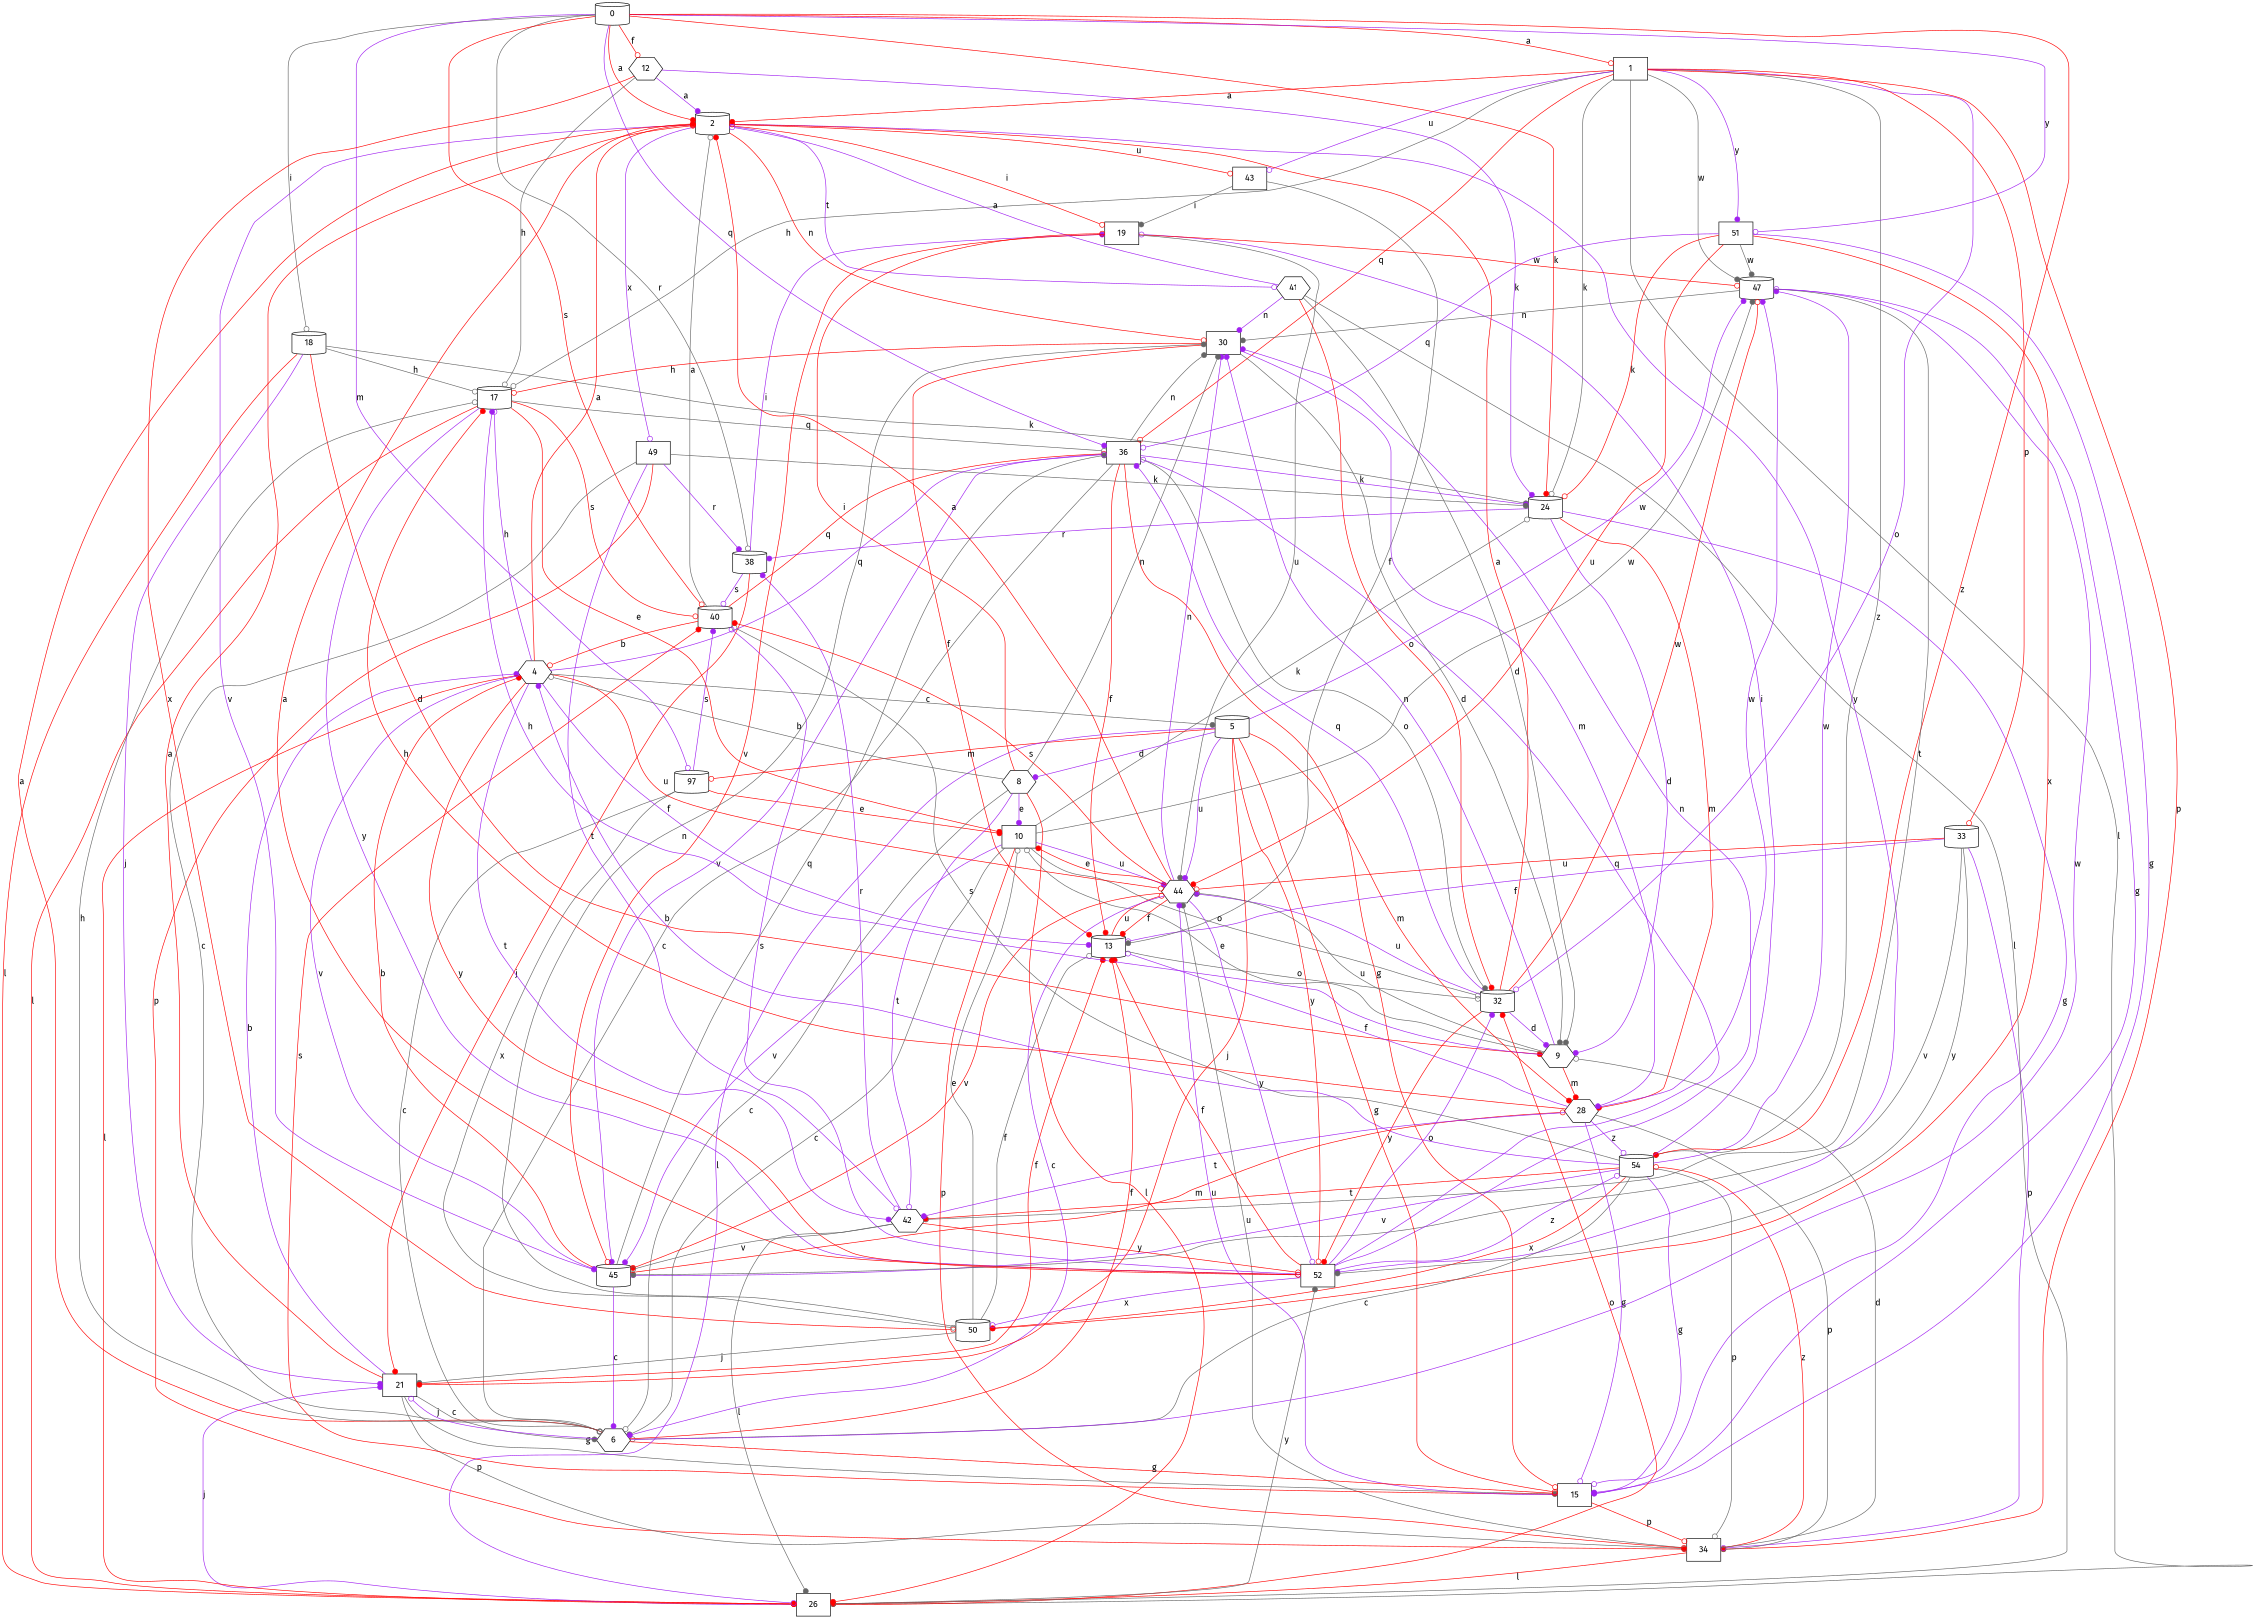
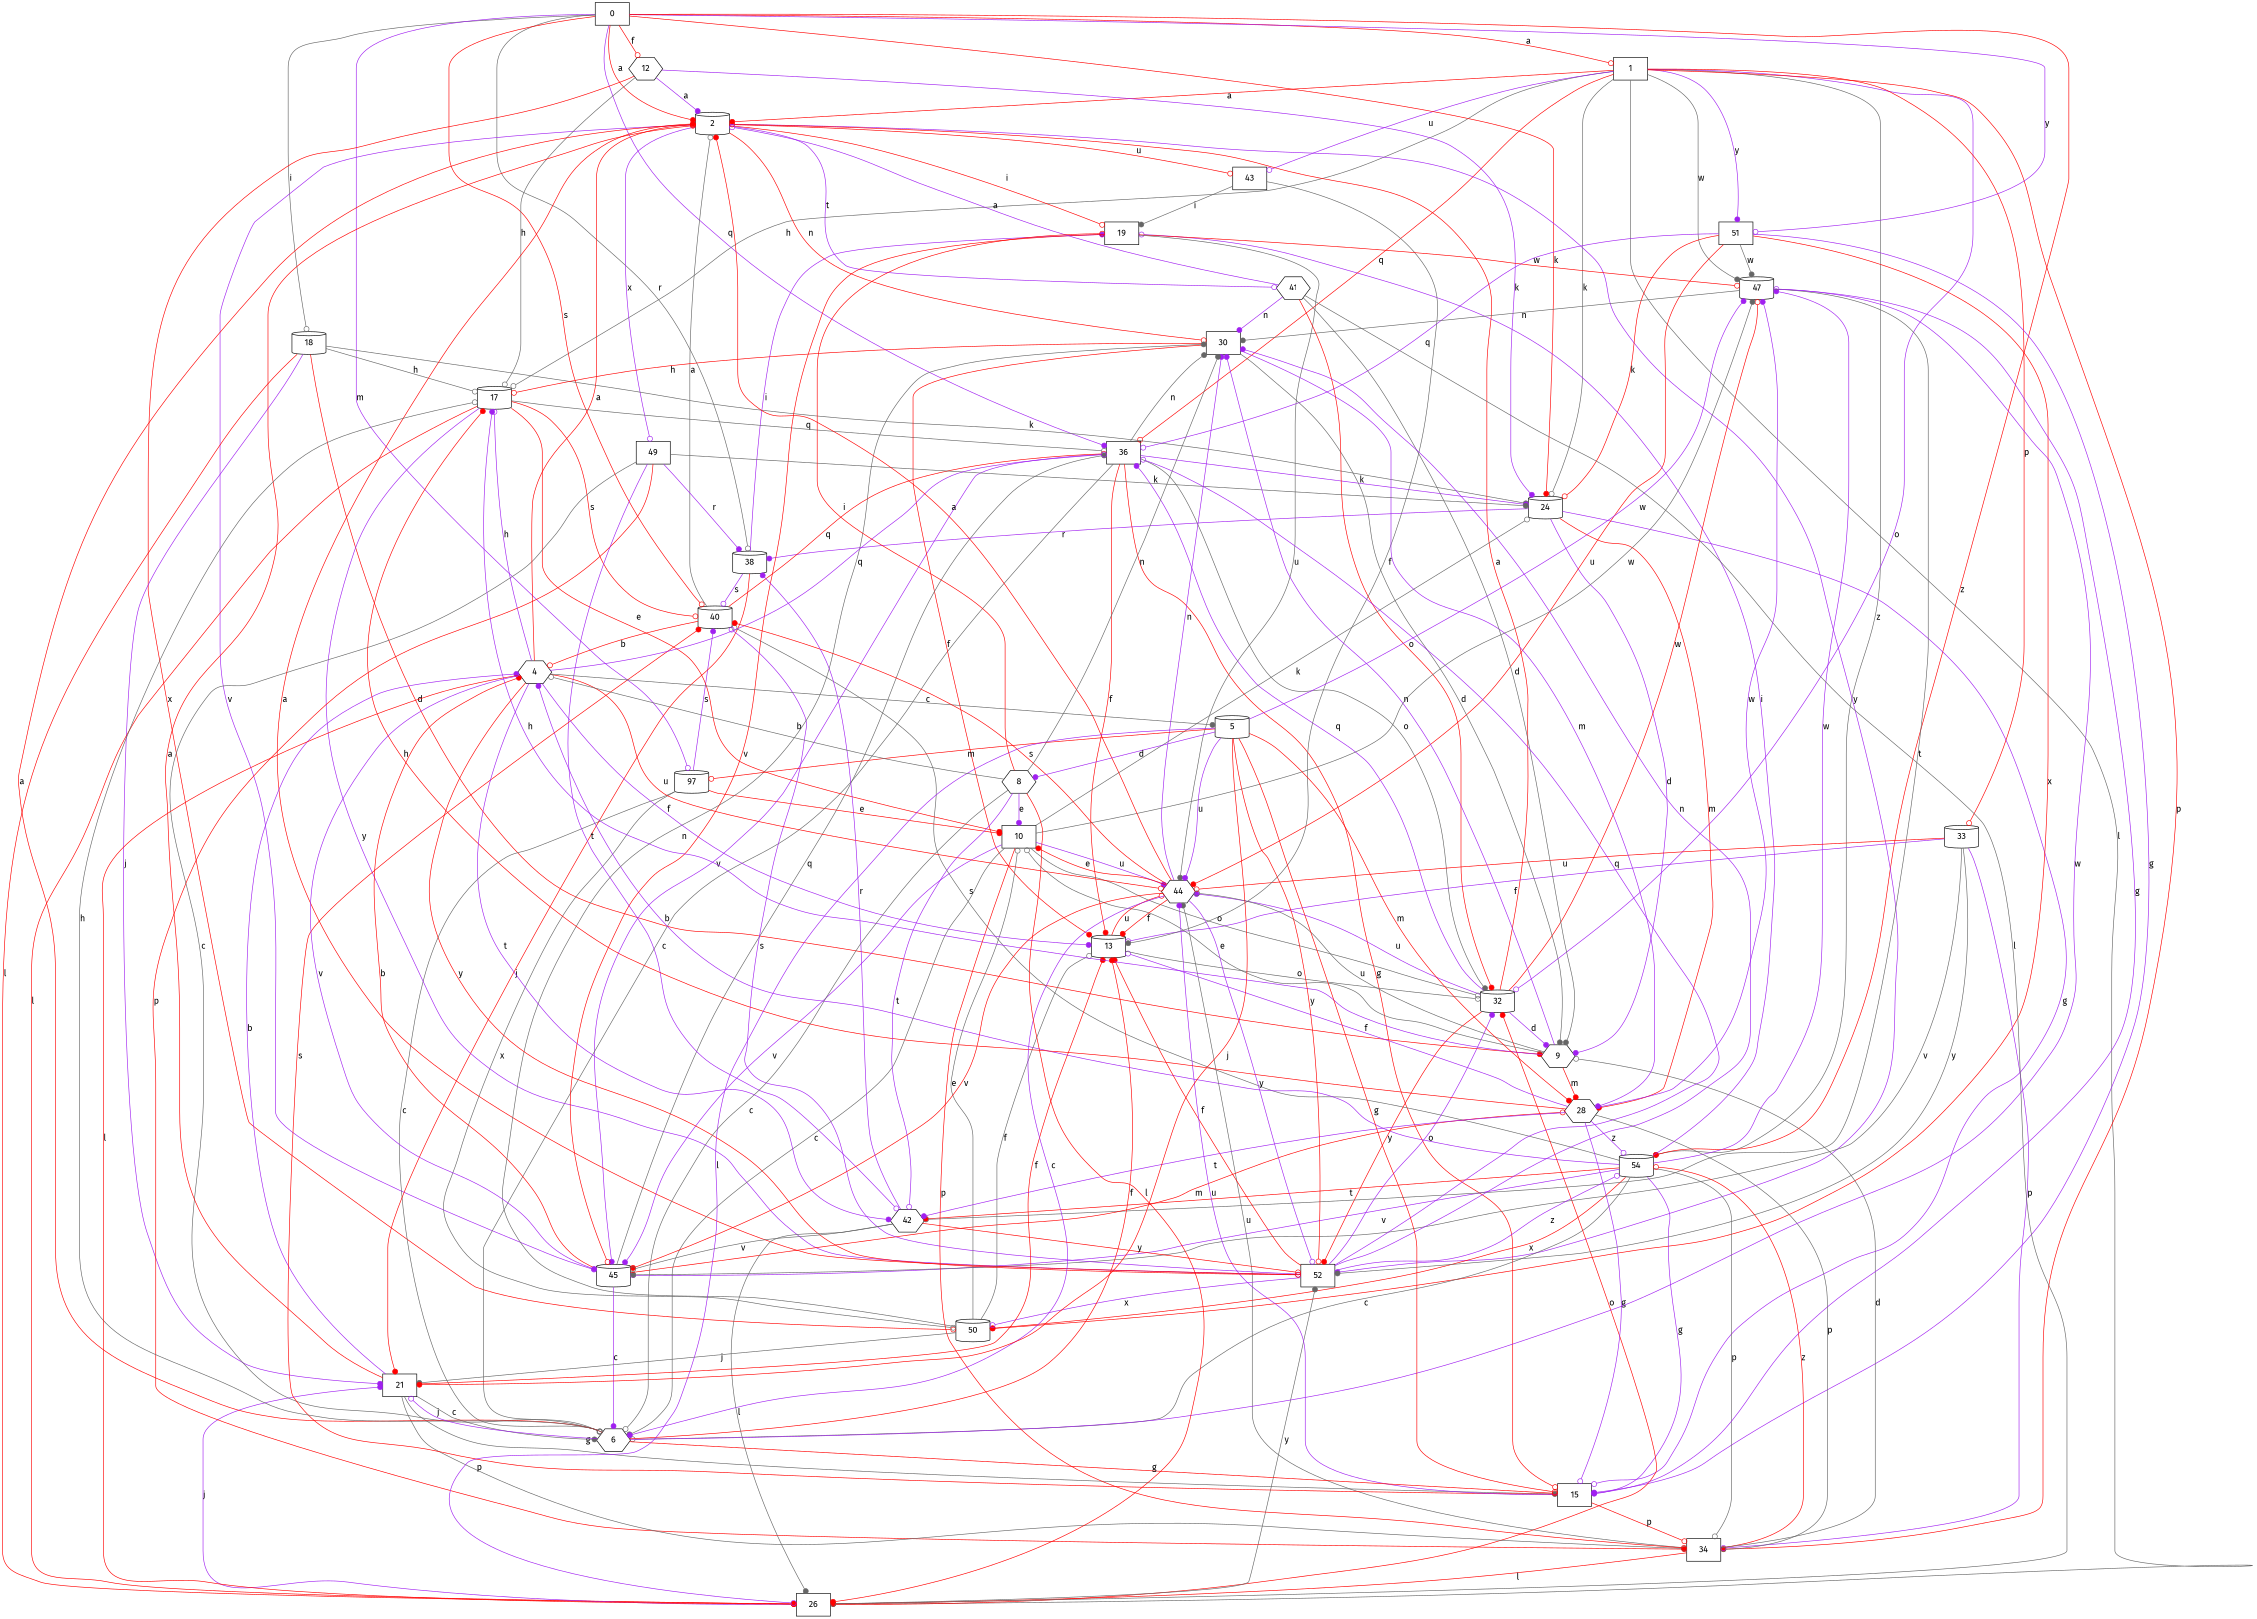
node "0": shape cylinder -> box
